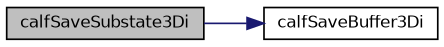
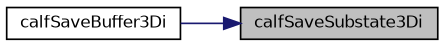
edge "calfSaveSubstate3Di" -> "calfSaveBuffer3Di": reversed
